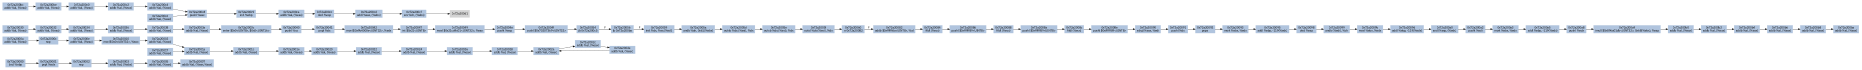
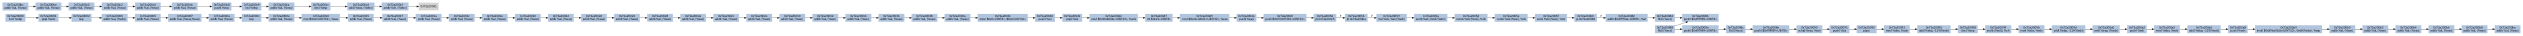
edge "0x72a200c4 addb %al, (%eax)" -> "0x72a200c8 pushl %eax": now "0x72a200c4 addb %al, (%eax)" -> "0x72a200c6 addb %al, (%eax)"
node "0x72a200cf ecx %ch, (%ebx)": label "0x72a200cf ecx %ch, (%ebx)" -> "0x72a200cf addb %ch, (%ebx)"
edge "0x72a20007 addb %al, (%eax,%eax)" -> "0x72a2000a addb %al, (%eax)": added
edge "0x72a20086 pushl $0xffffff89<UINT8>" -> "0x72a20088 fildl (%ecx)": reversed
edge "0x72a20015 addb %al, (%eax)" -> "0x72a2001a addb %al, (%eax)": now "0x72a20015 addb %al, (%eax)" -> "0x72a20017 addb %al, (%eax)"
edge "0x72a2002e addb %al, (%eax)" -> "0x72a2002a addb %al, (%eax)": now "0x72a2002e addb %al, (%eax)" -> "0x72a20030 addb %al, (%eax)"
